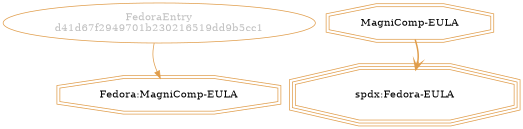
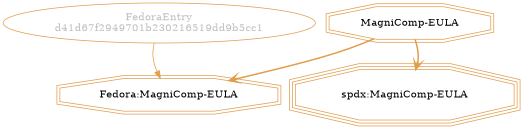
edge "MagniComp-EULA" -> "Fedora:MagniComp-EULA": added
node "spdx:Fedora-EULA": label "spdx:Fedora-EULA" -> "spdx:MagniComp-EULA"
